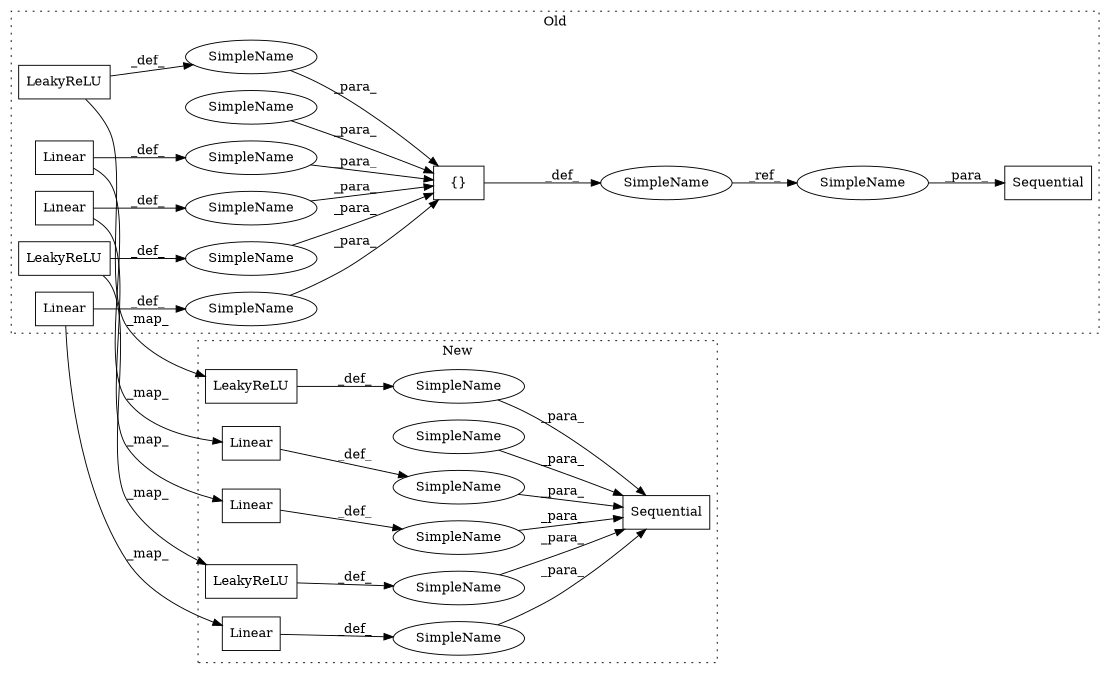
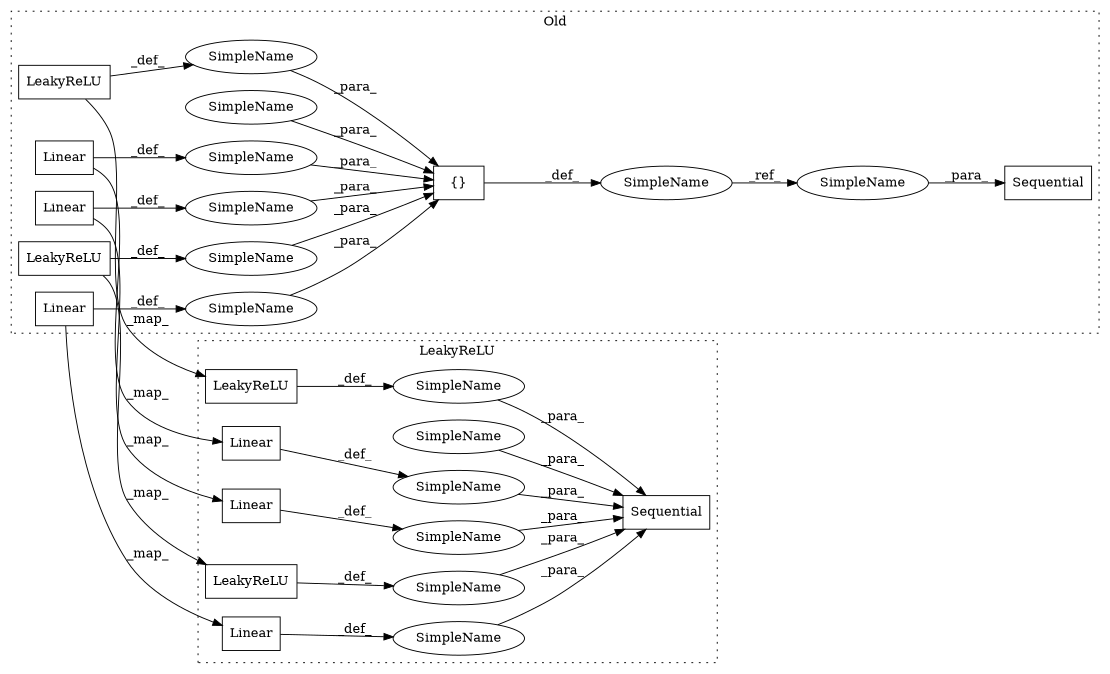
cluster "New": label "New" -> "LeakyReLU"
